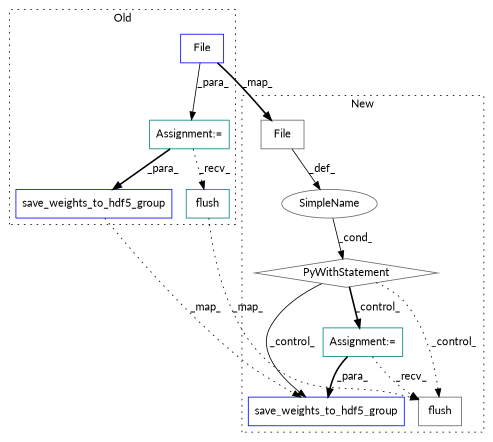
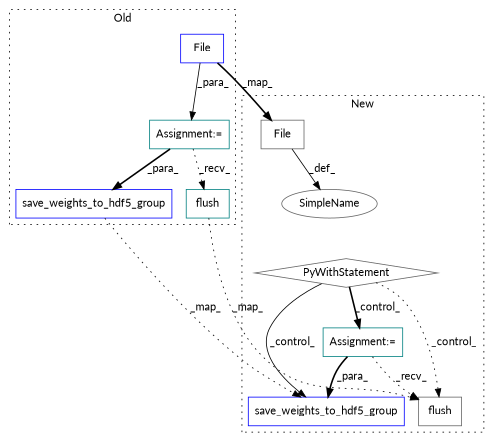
edge "SimpleName" -> "PyWithStatement": removed, label "_cond_"
